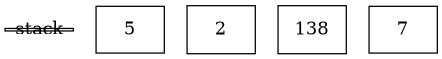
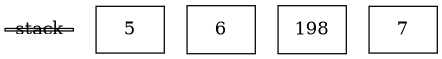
node "2": label "2" -> "6"
node "138": label "138" -> "198"
